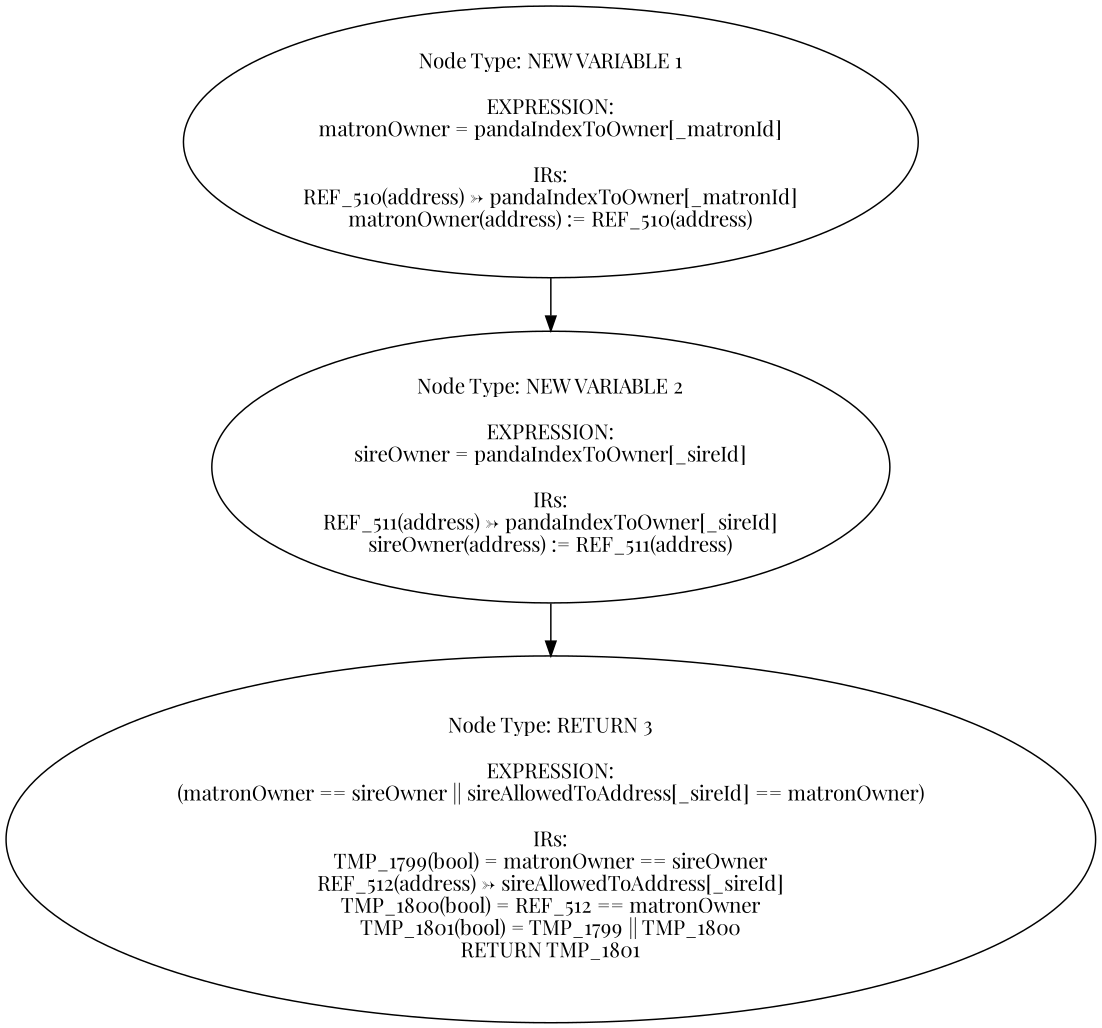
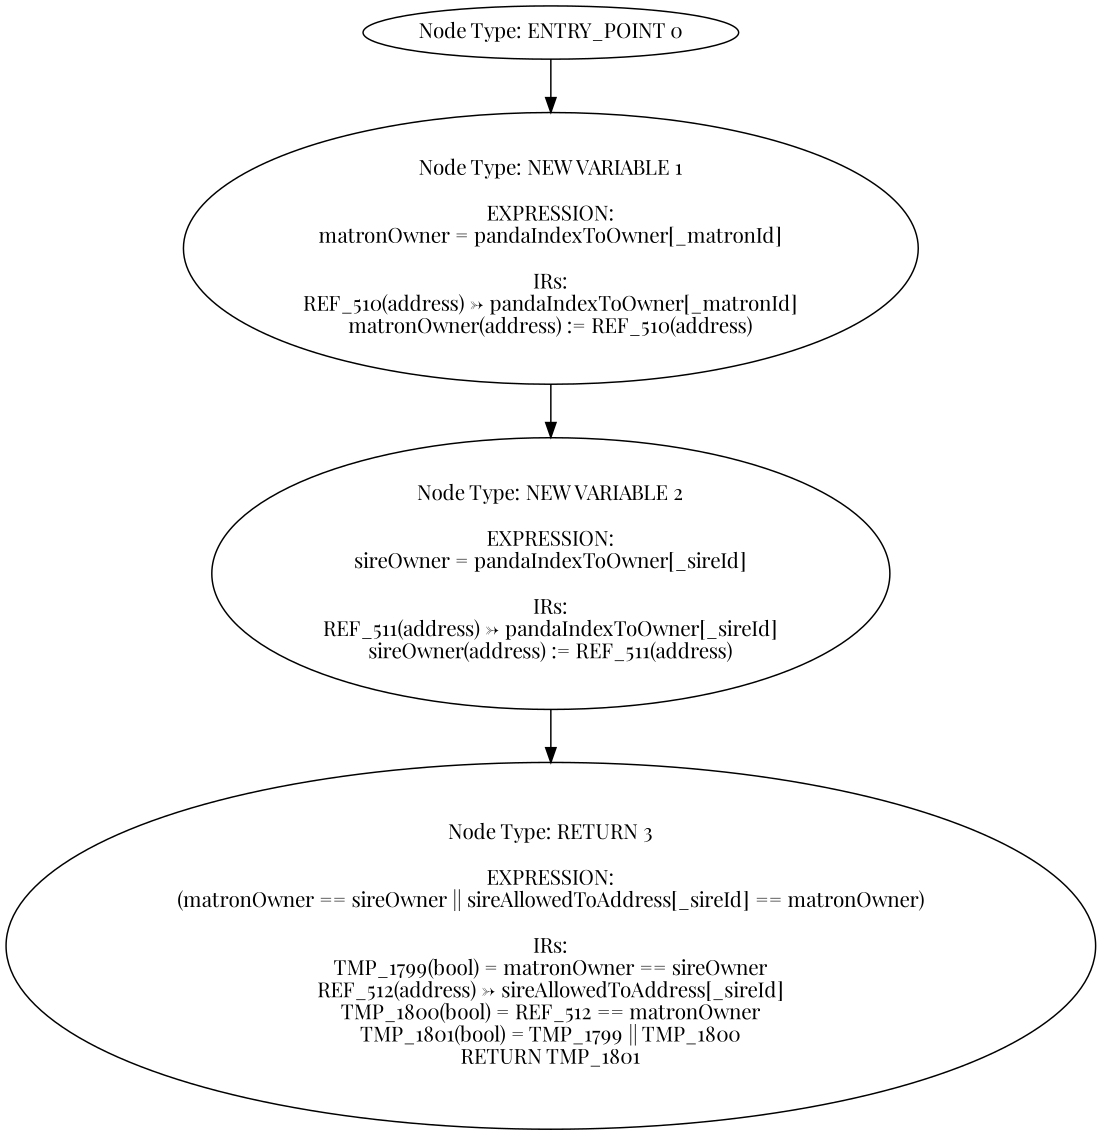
node "Node Type: ENTRY_POINT 0": added
